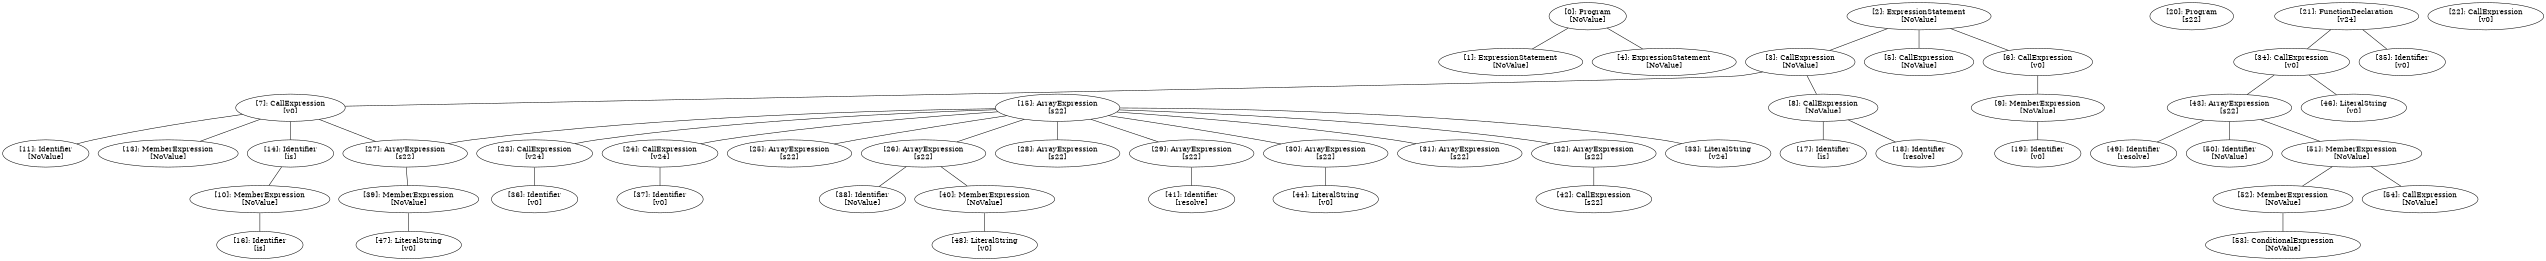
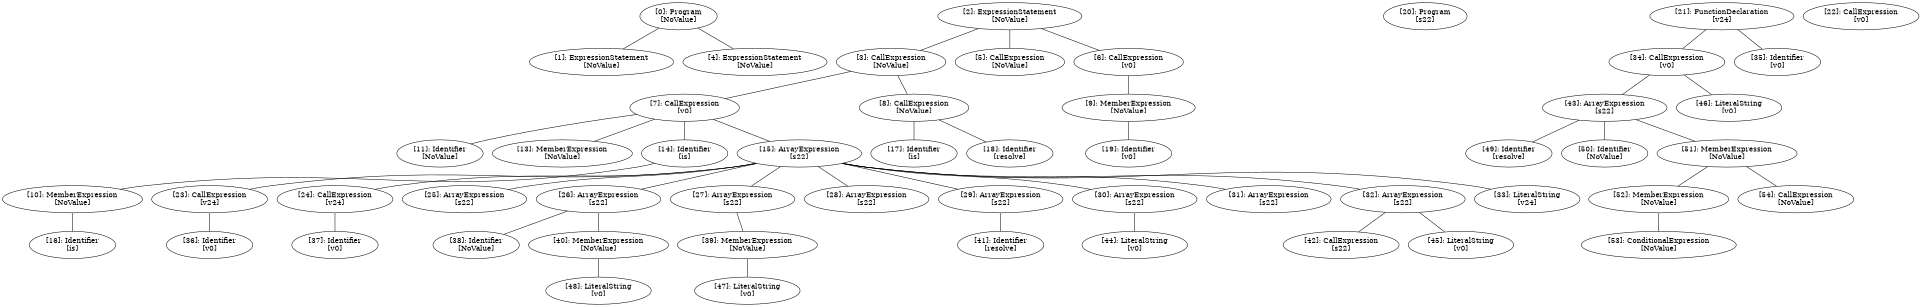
edge "[7]: CallExpression [v0]" -- "[27]: ArrayExpression [s22]": now "[7]: CallExpression [v0]" -- "[15]: ArrayExpression [s22]"
node "[45]: LiteralString [v0]": added
